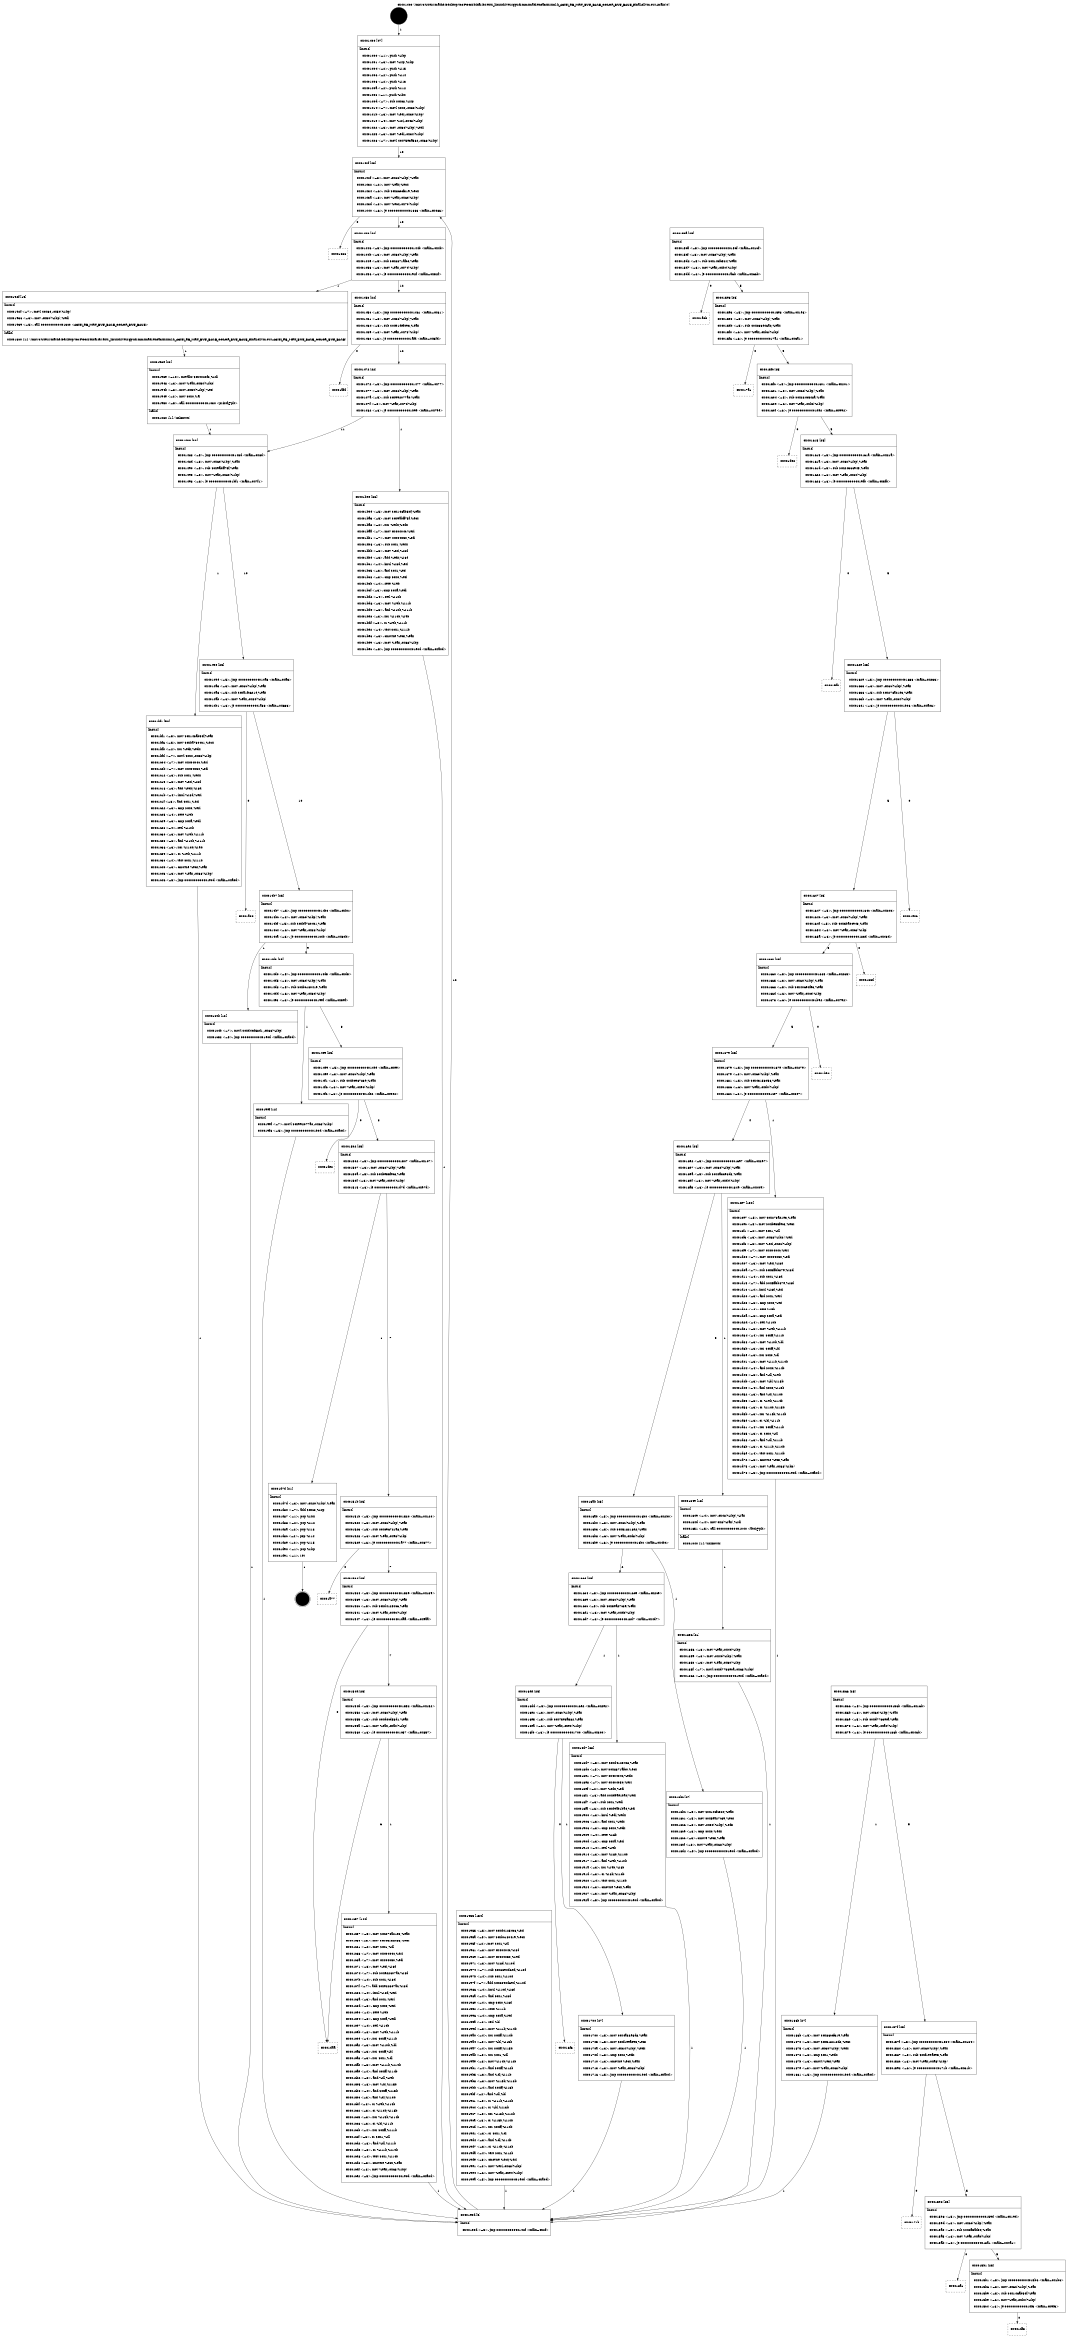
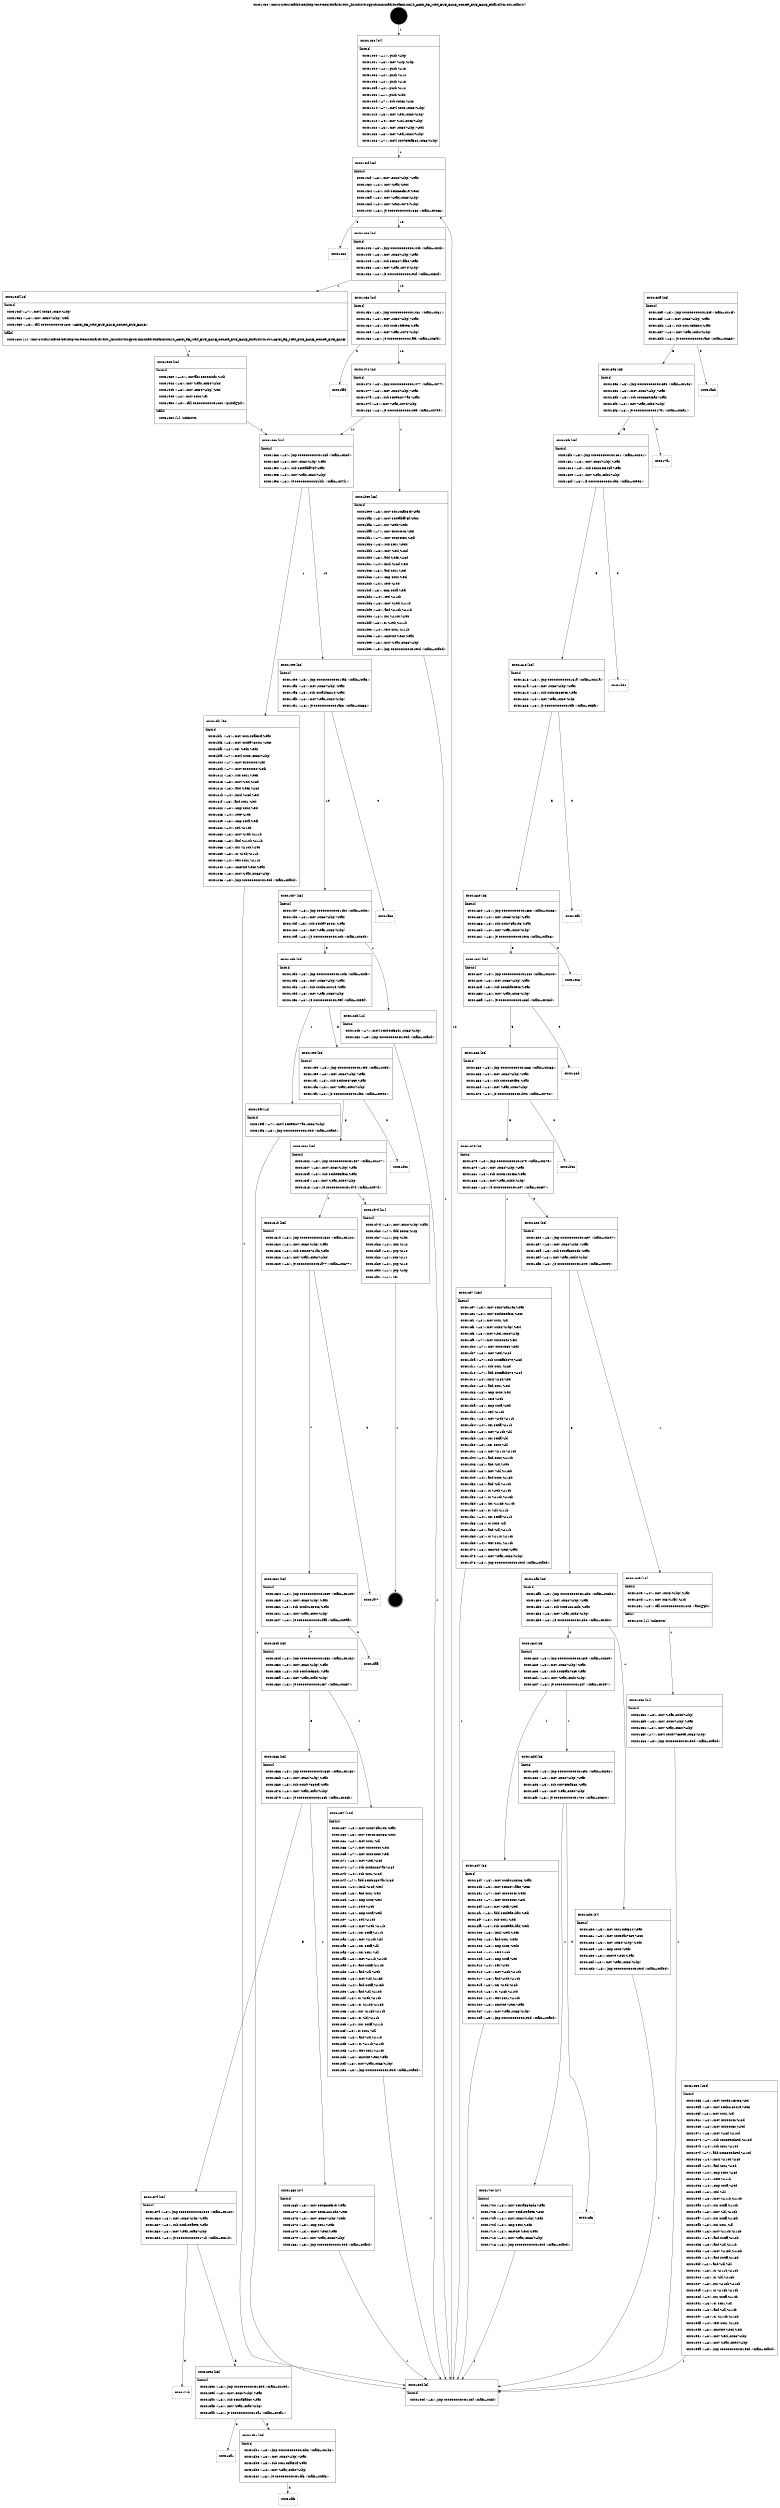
edge "0x401400 [47]" -> "0x40142f [23]": label " 13" -> " 1"
edge "0x40154d [25]" -> "0x401daa": now "0x40154d [25]" -> "0x401566 [25]"
